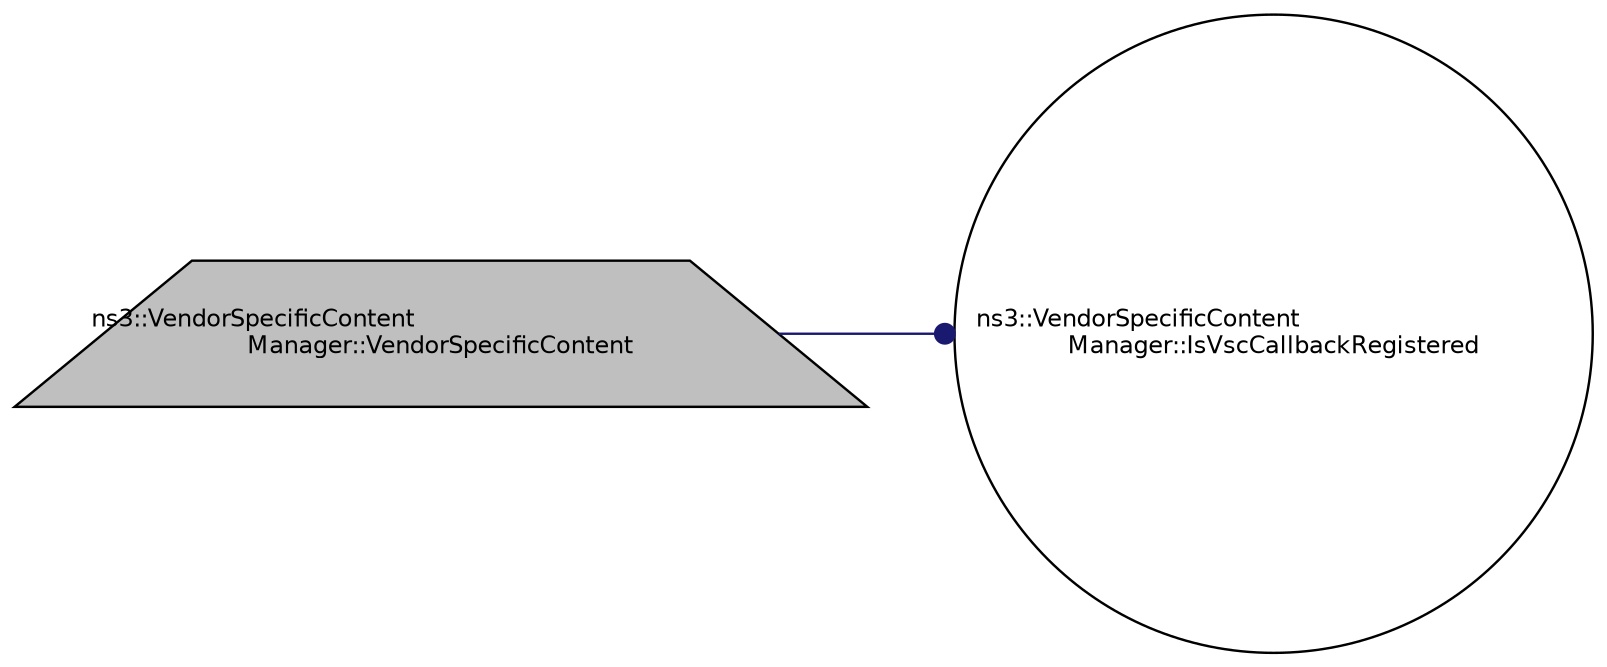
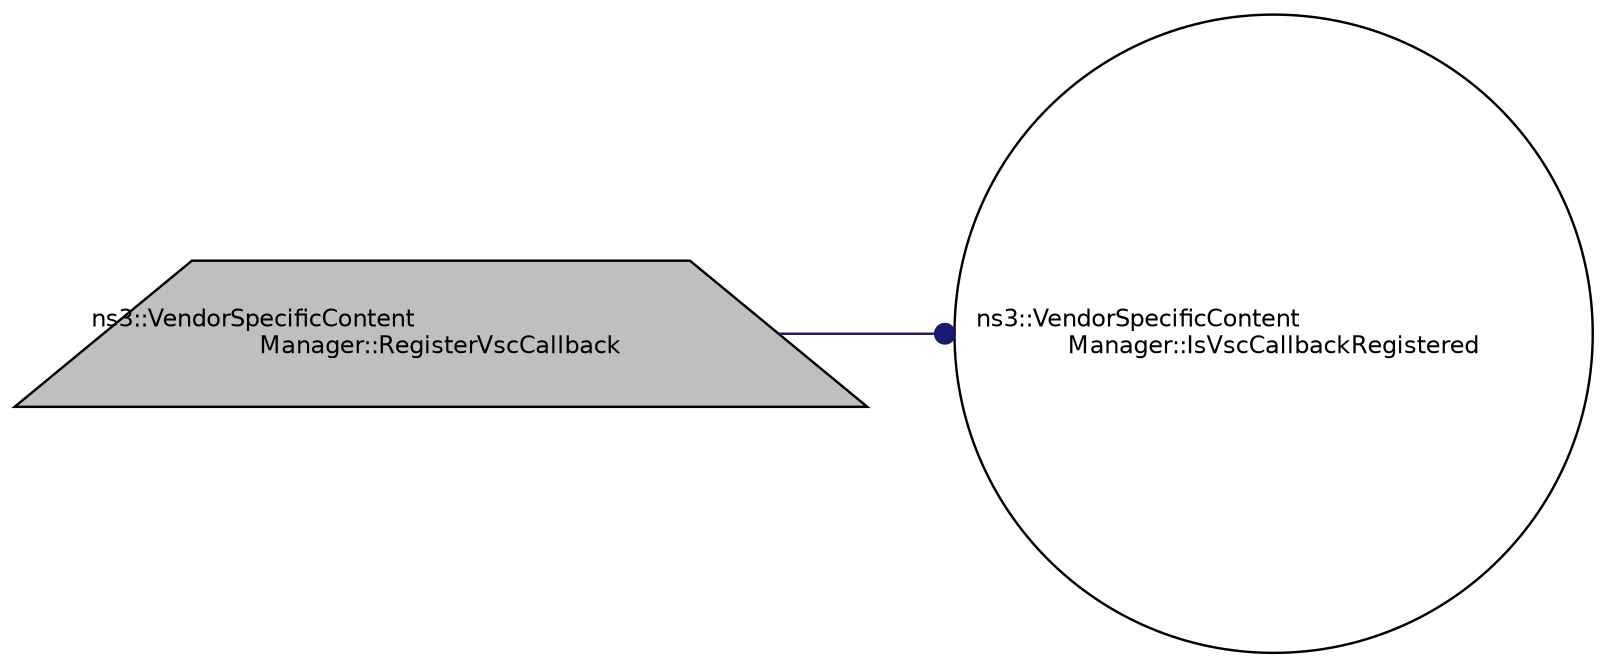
node "ns3::VendorSpecificContent Manager::VendorSpecificContent": label "ns3::VendorSpecificContent Manager::VendorSpecificContent" -> "ns3::VendorSpecificContent Manager::RegisterVscCallback"
